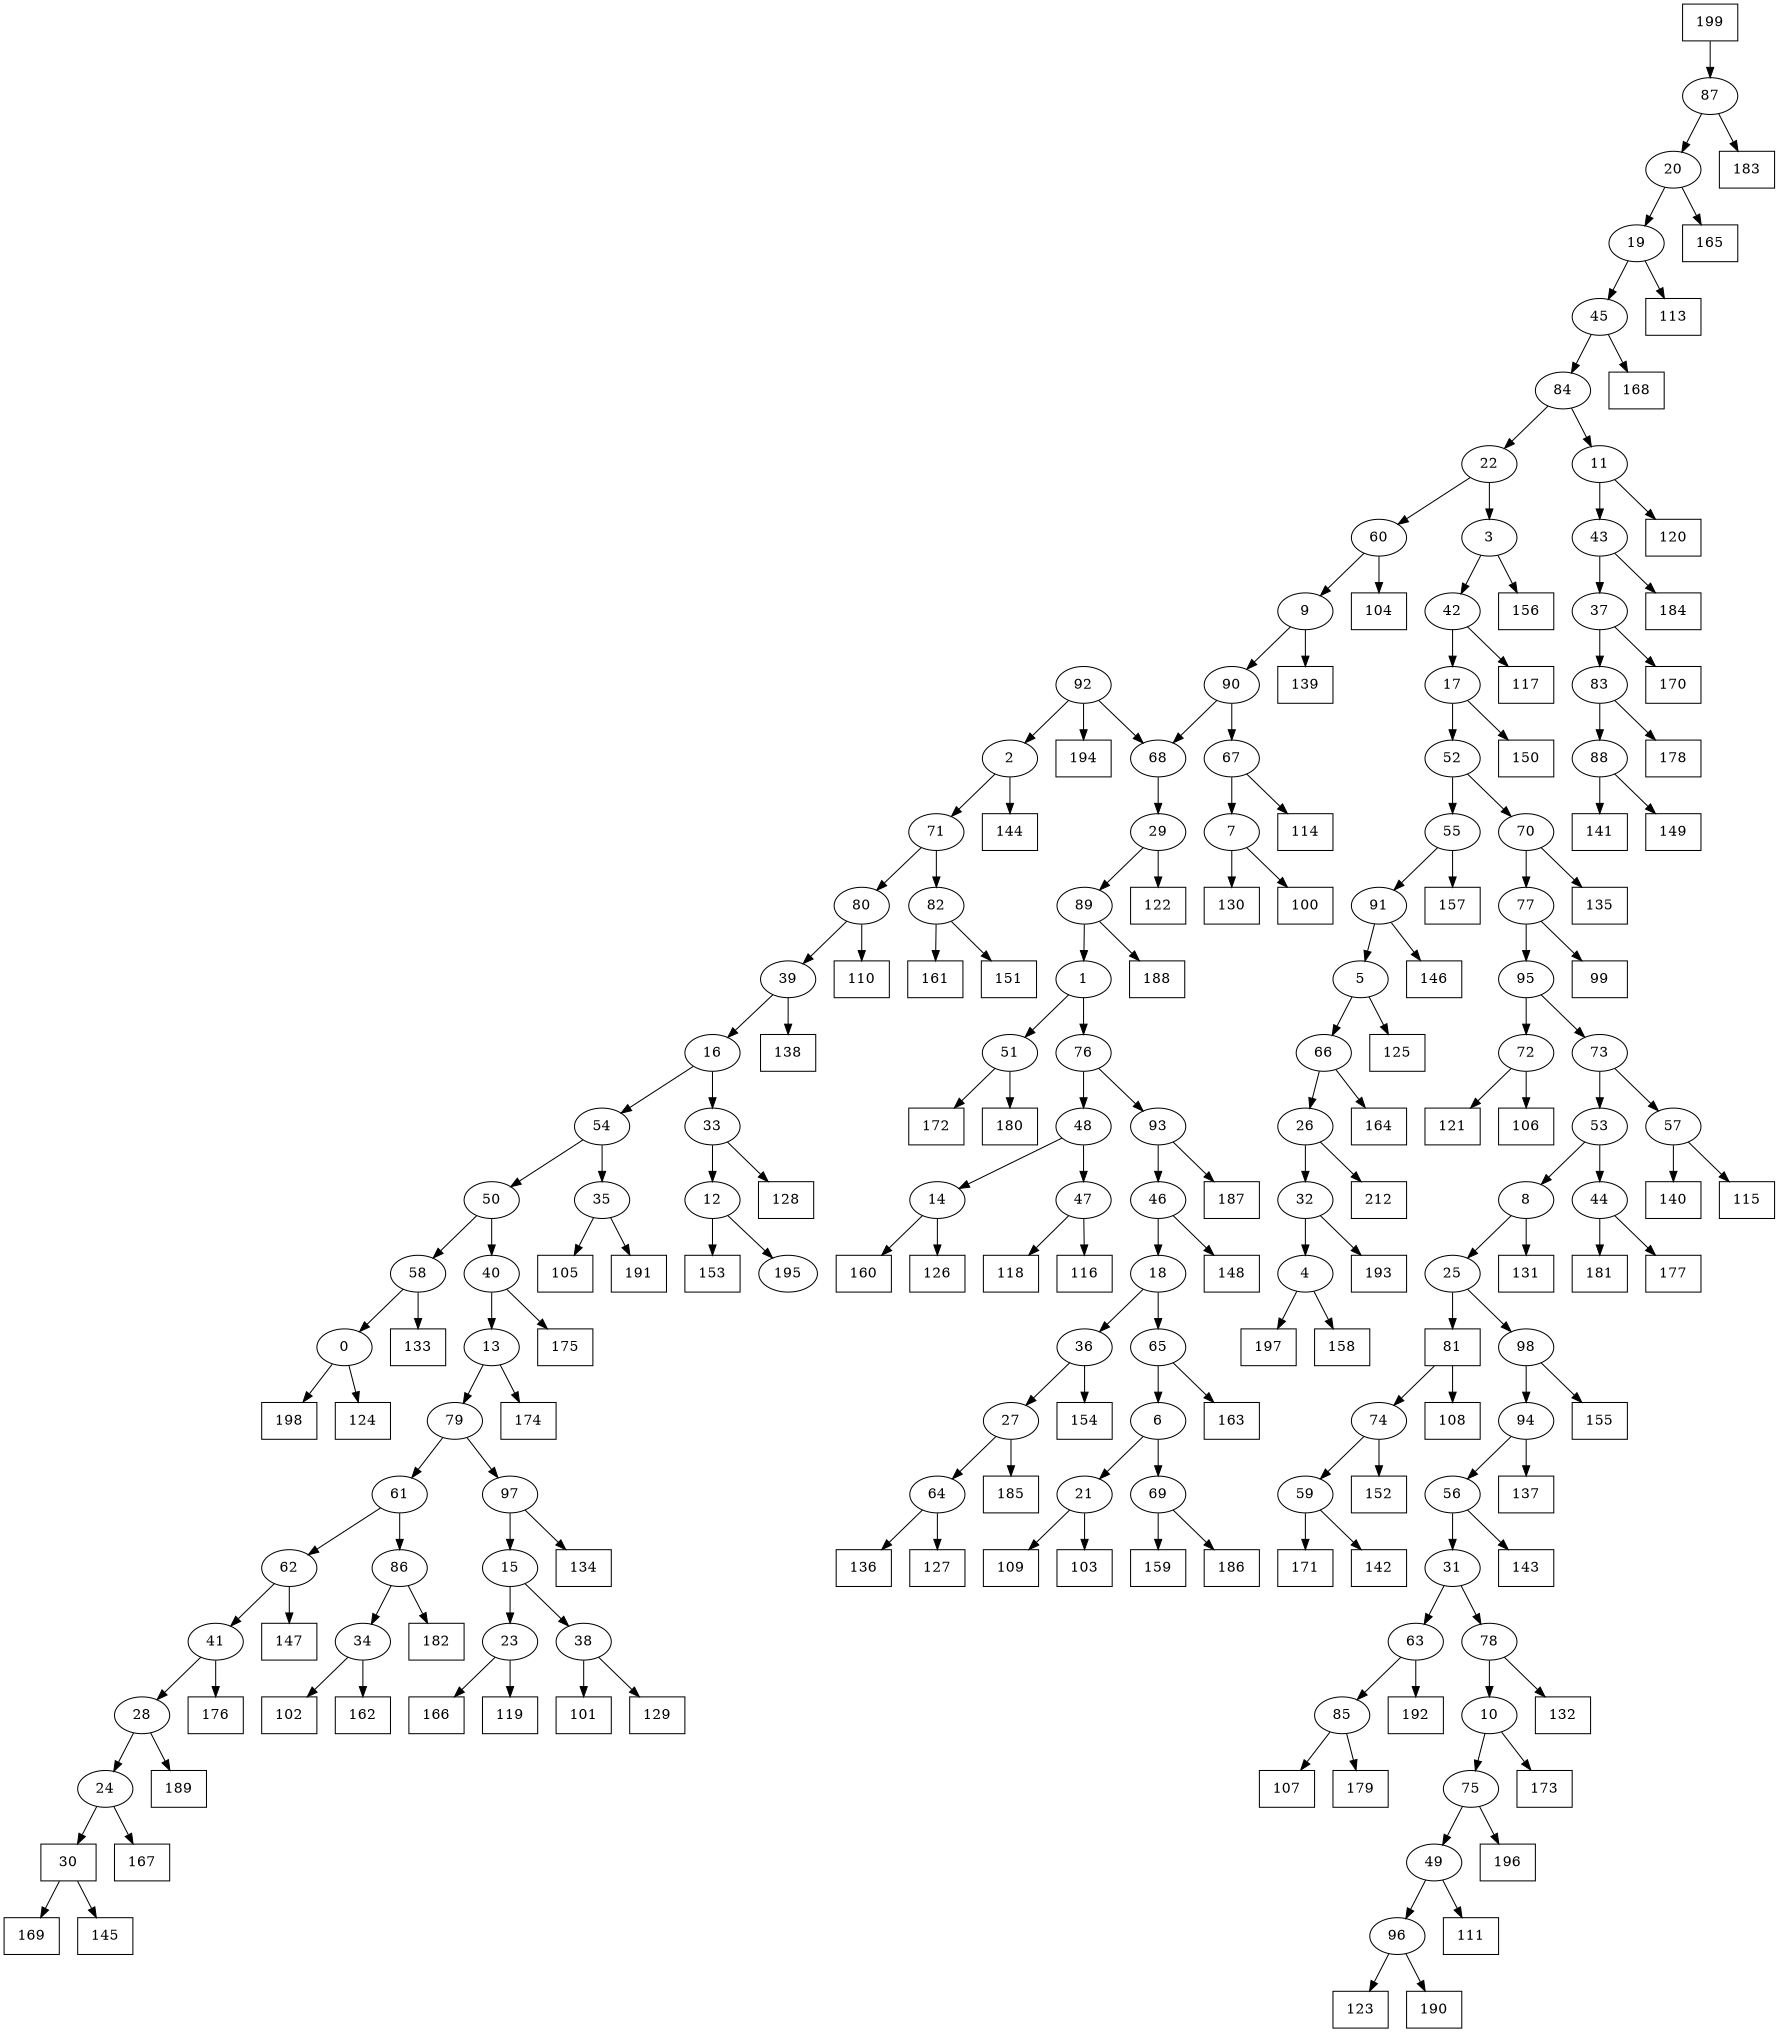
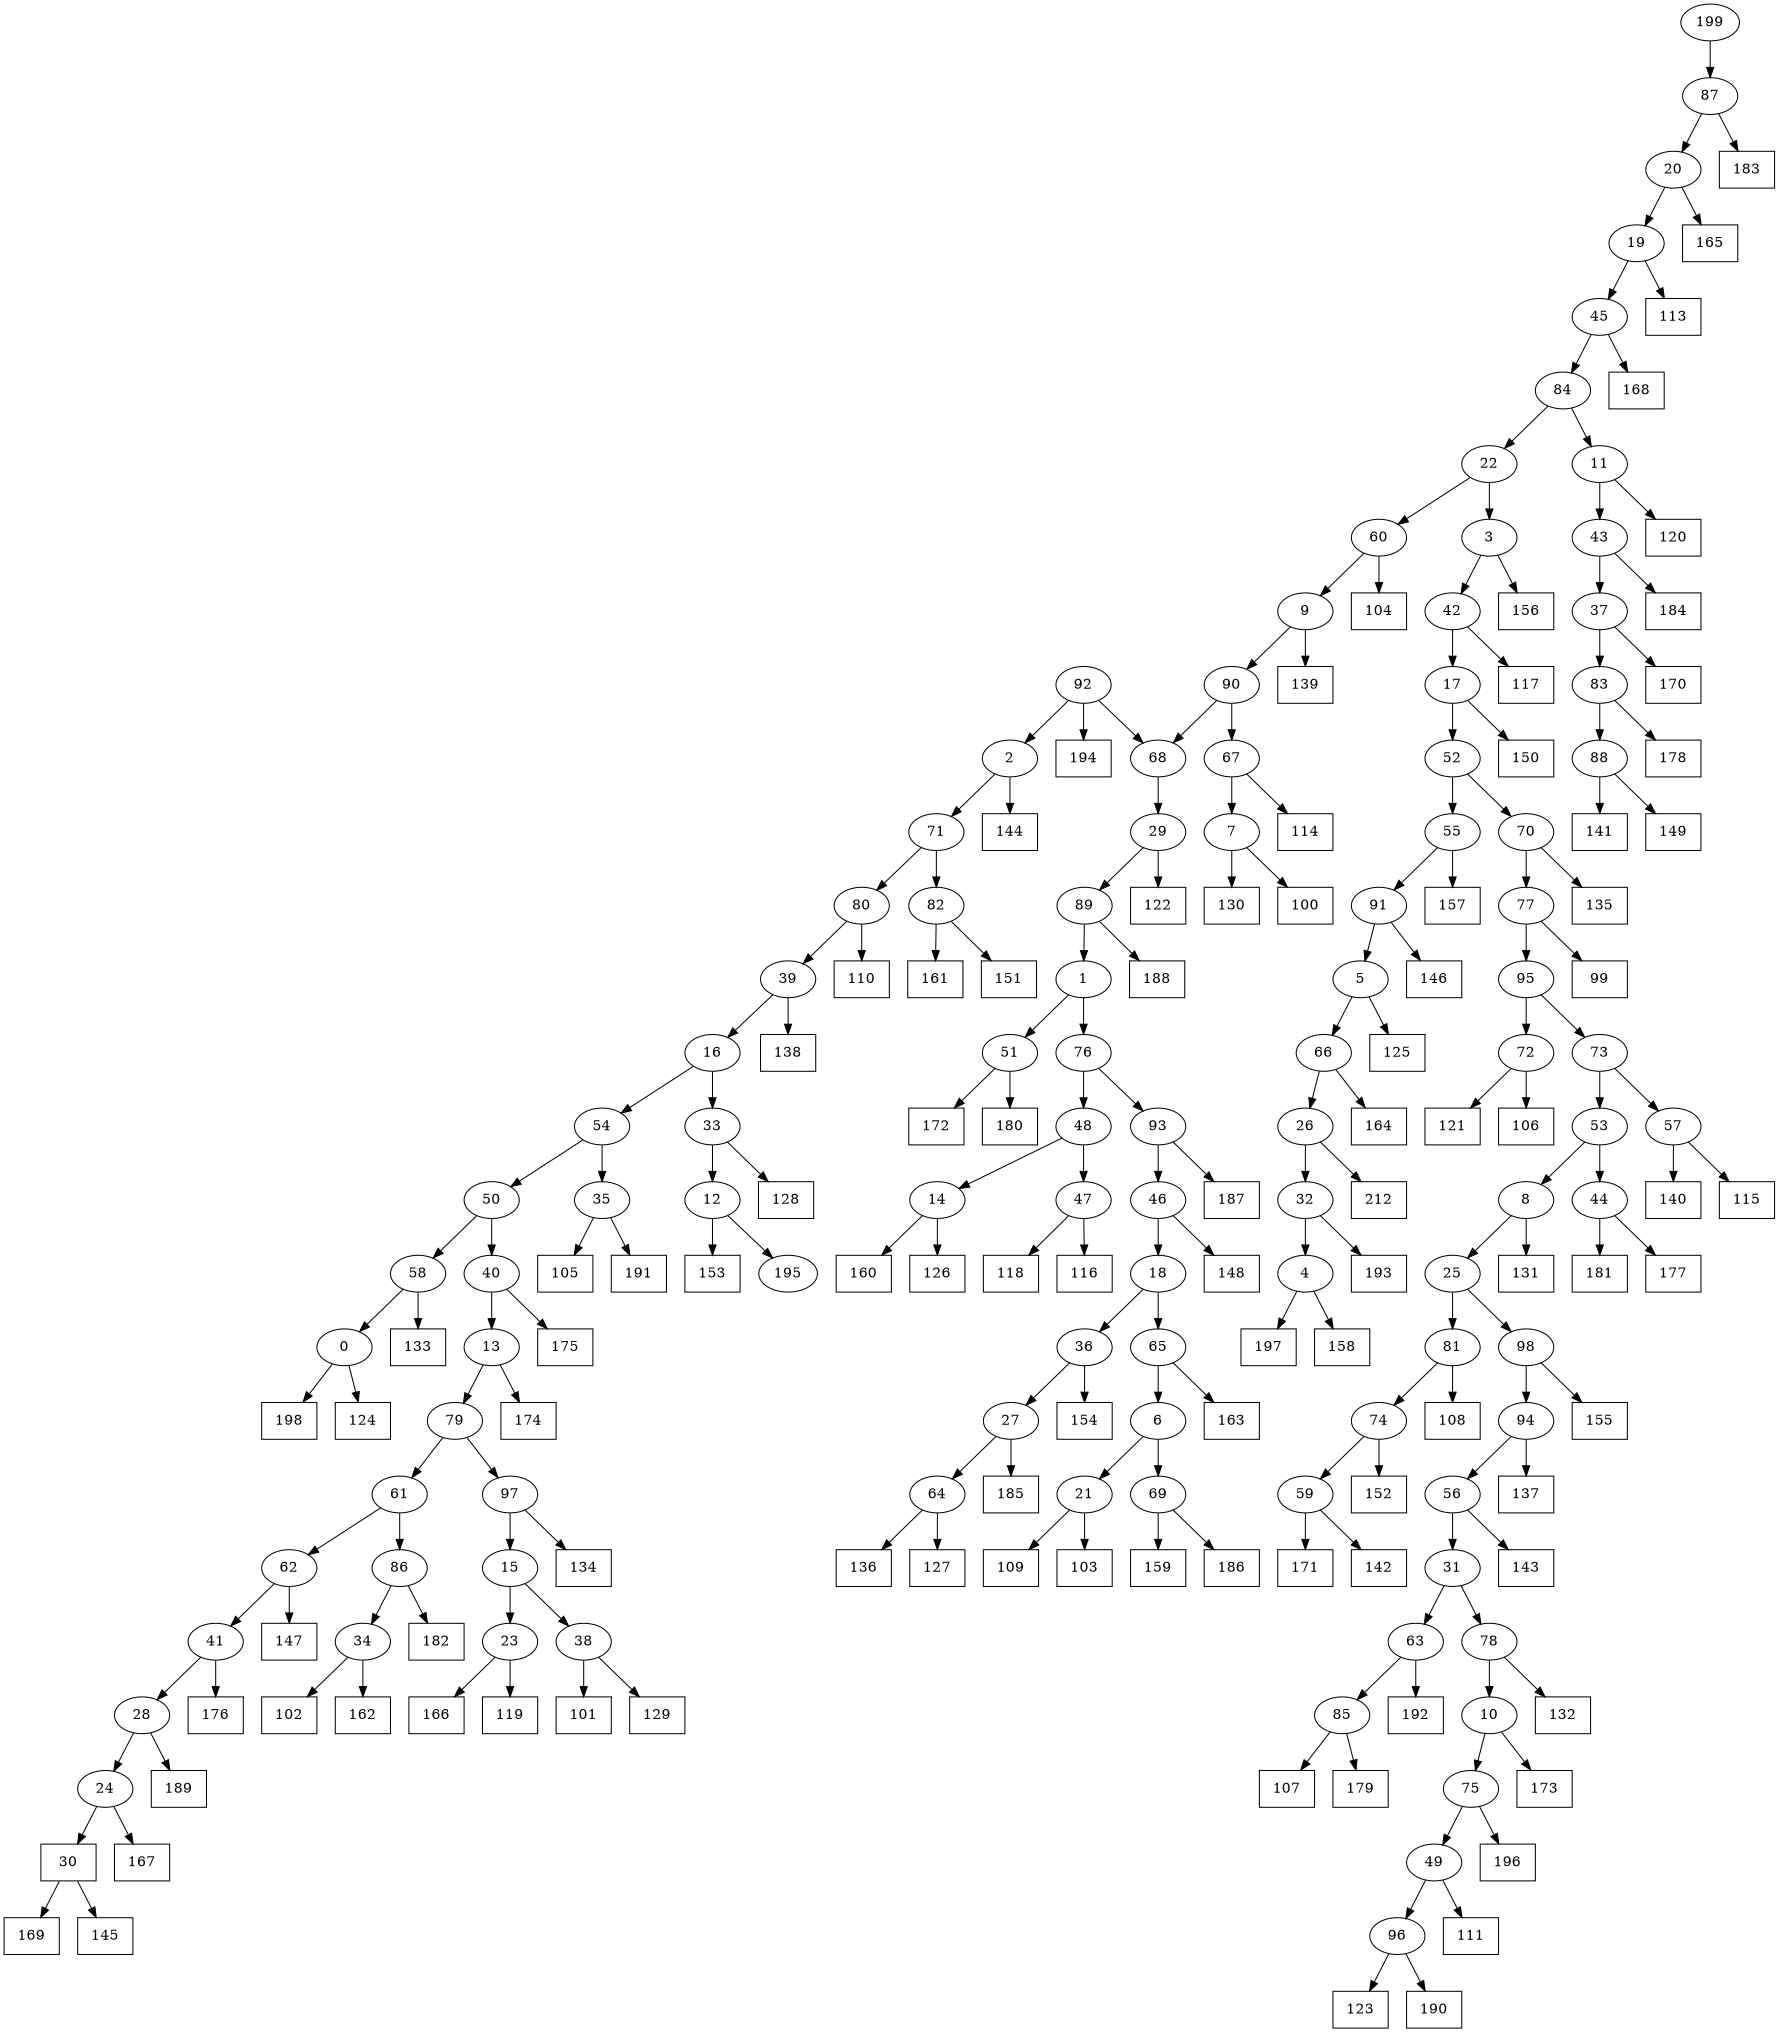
node "199": shape box -> ellipse
node "81": shape box -> ellipse
